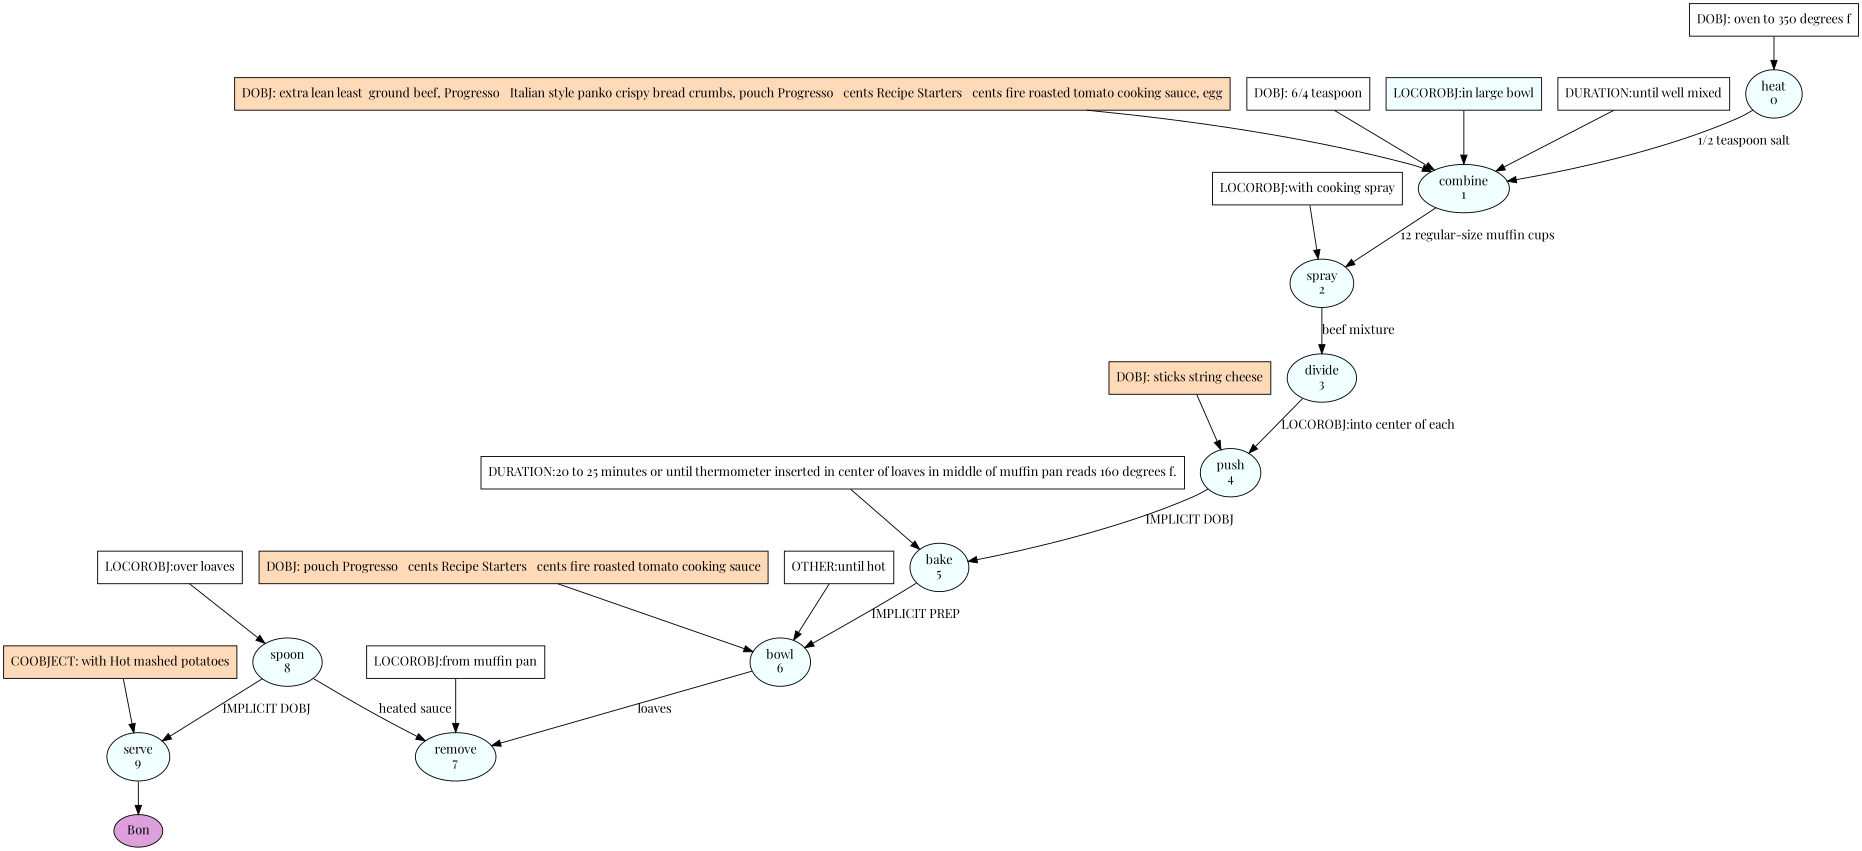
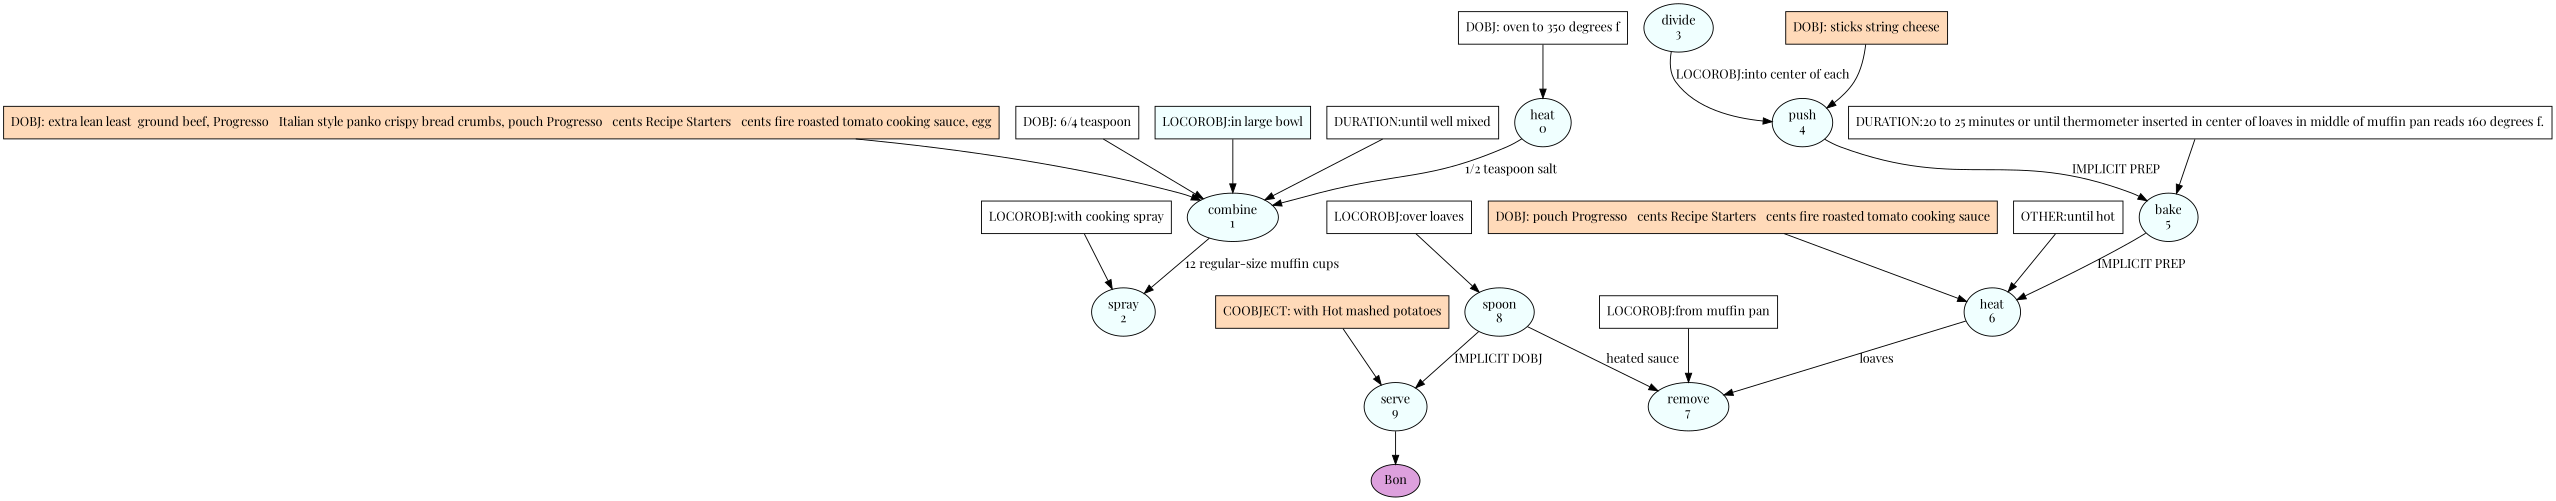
edge "spray 2" -> "divide 3": removed, label "beef mixture"
edge "push 4" -> "bake 5": label "IMPLICIT DOBJ" -> "IMPLICIT PREP"
node "bowl 6": label "bowl 6" -> "heat 6"
